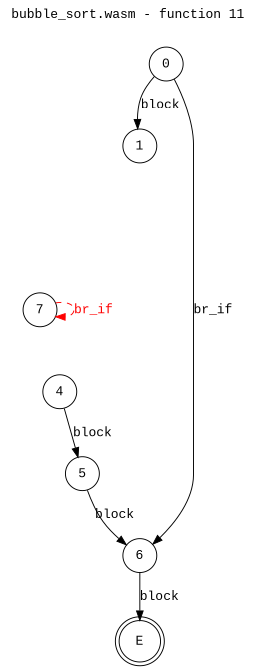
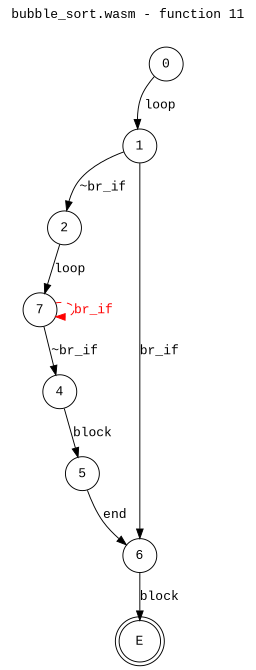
edge "0" -> "1": label "block" -> "loop"
node "2": added
edge "0" -> "6": now "1" -> "6"
edge "7" -> "4": added, label "~br_if"
edge "5" -> "6": label "block" -> "end"
